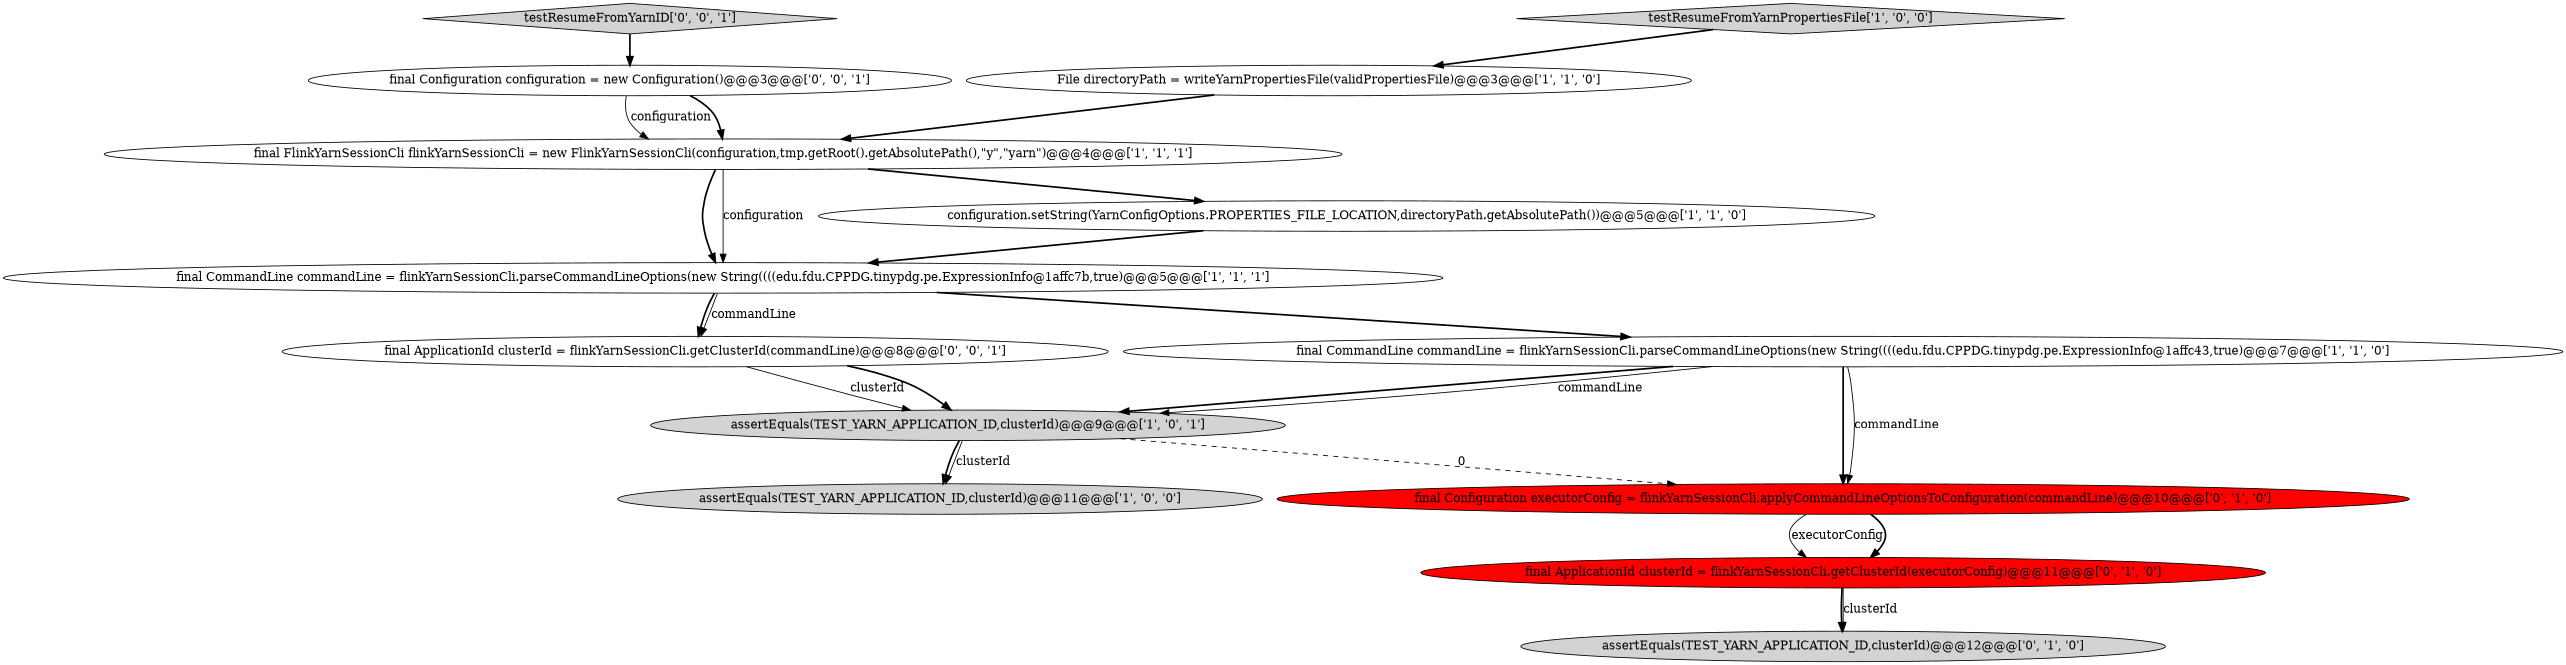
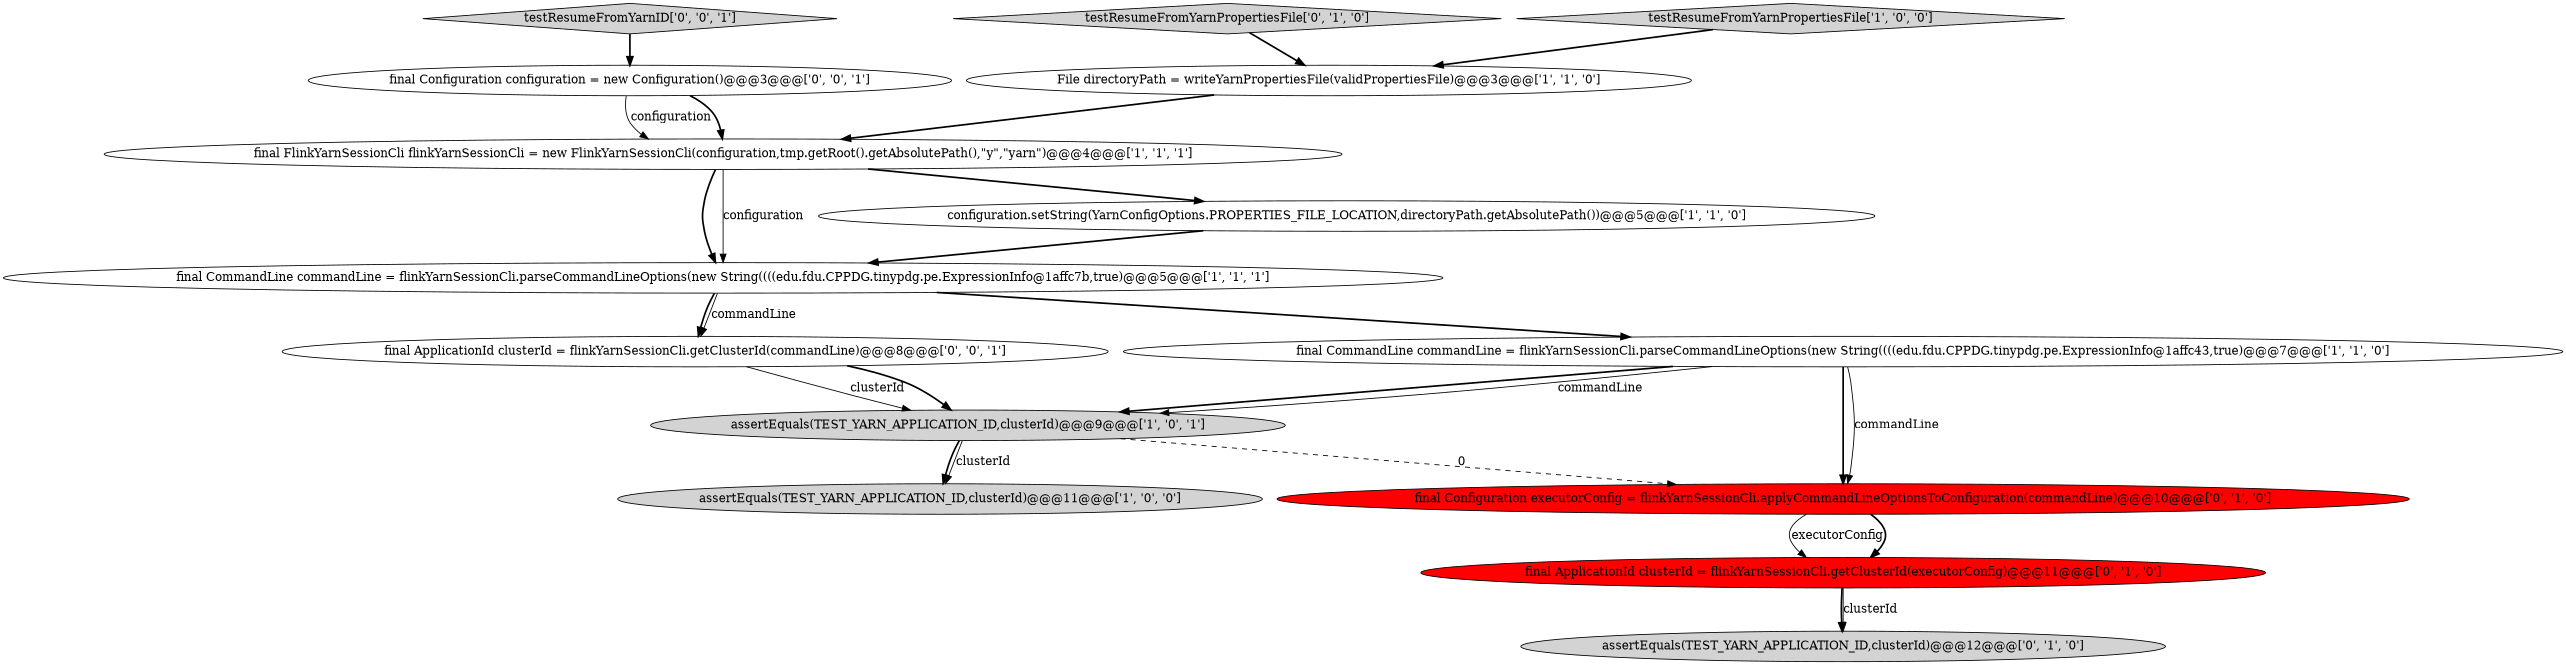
node "testResumeFromYarnPropertiesFile['0', '1', '0']": added
